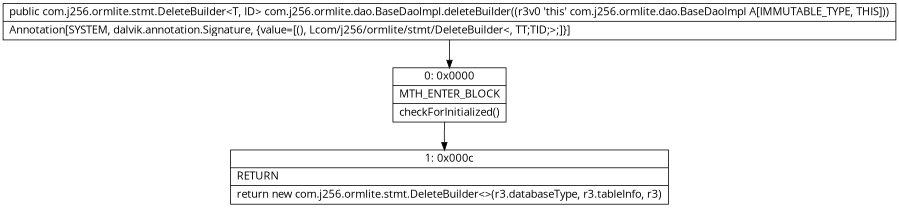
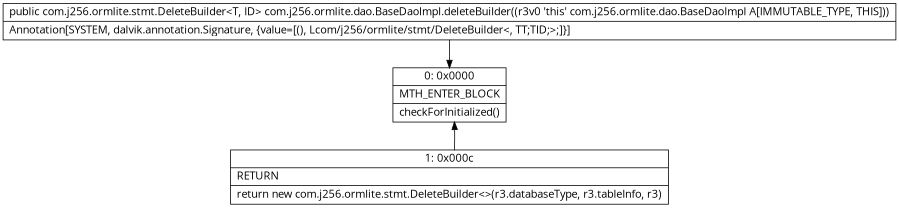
edge "0: 0x0000" -> "1: 0x000c": reversed
